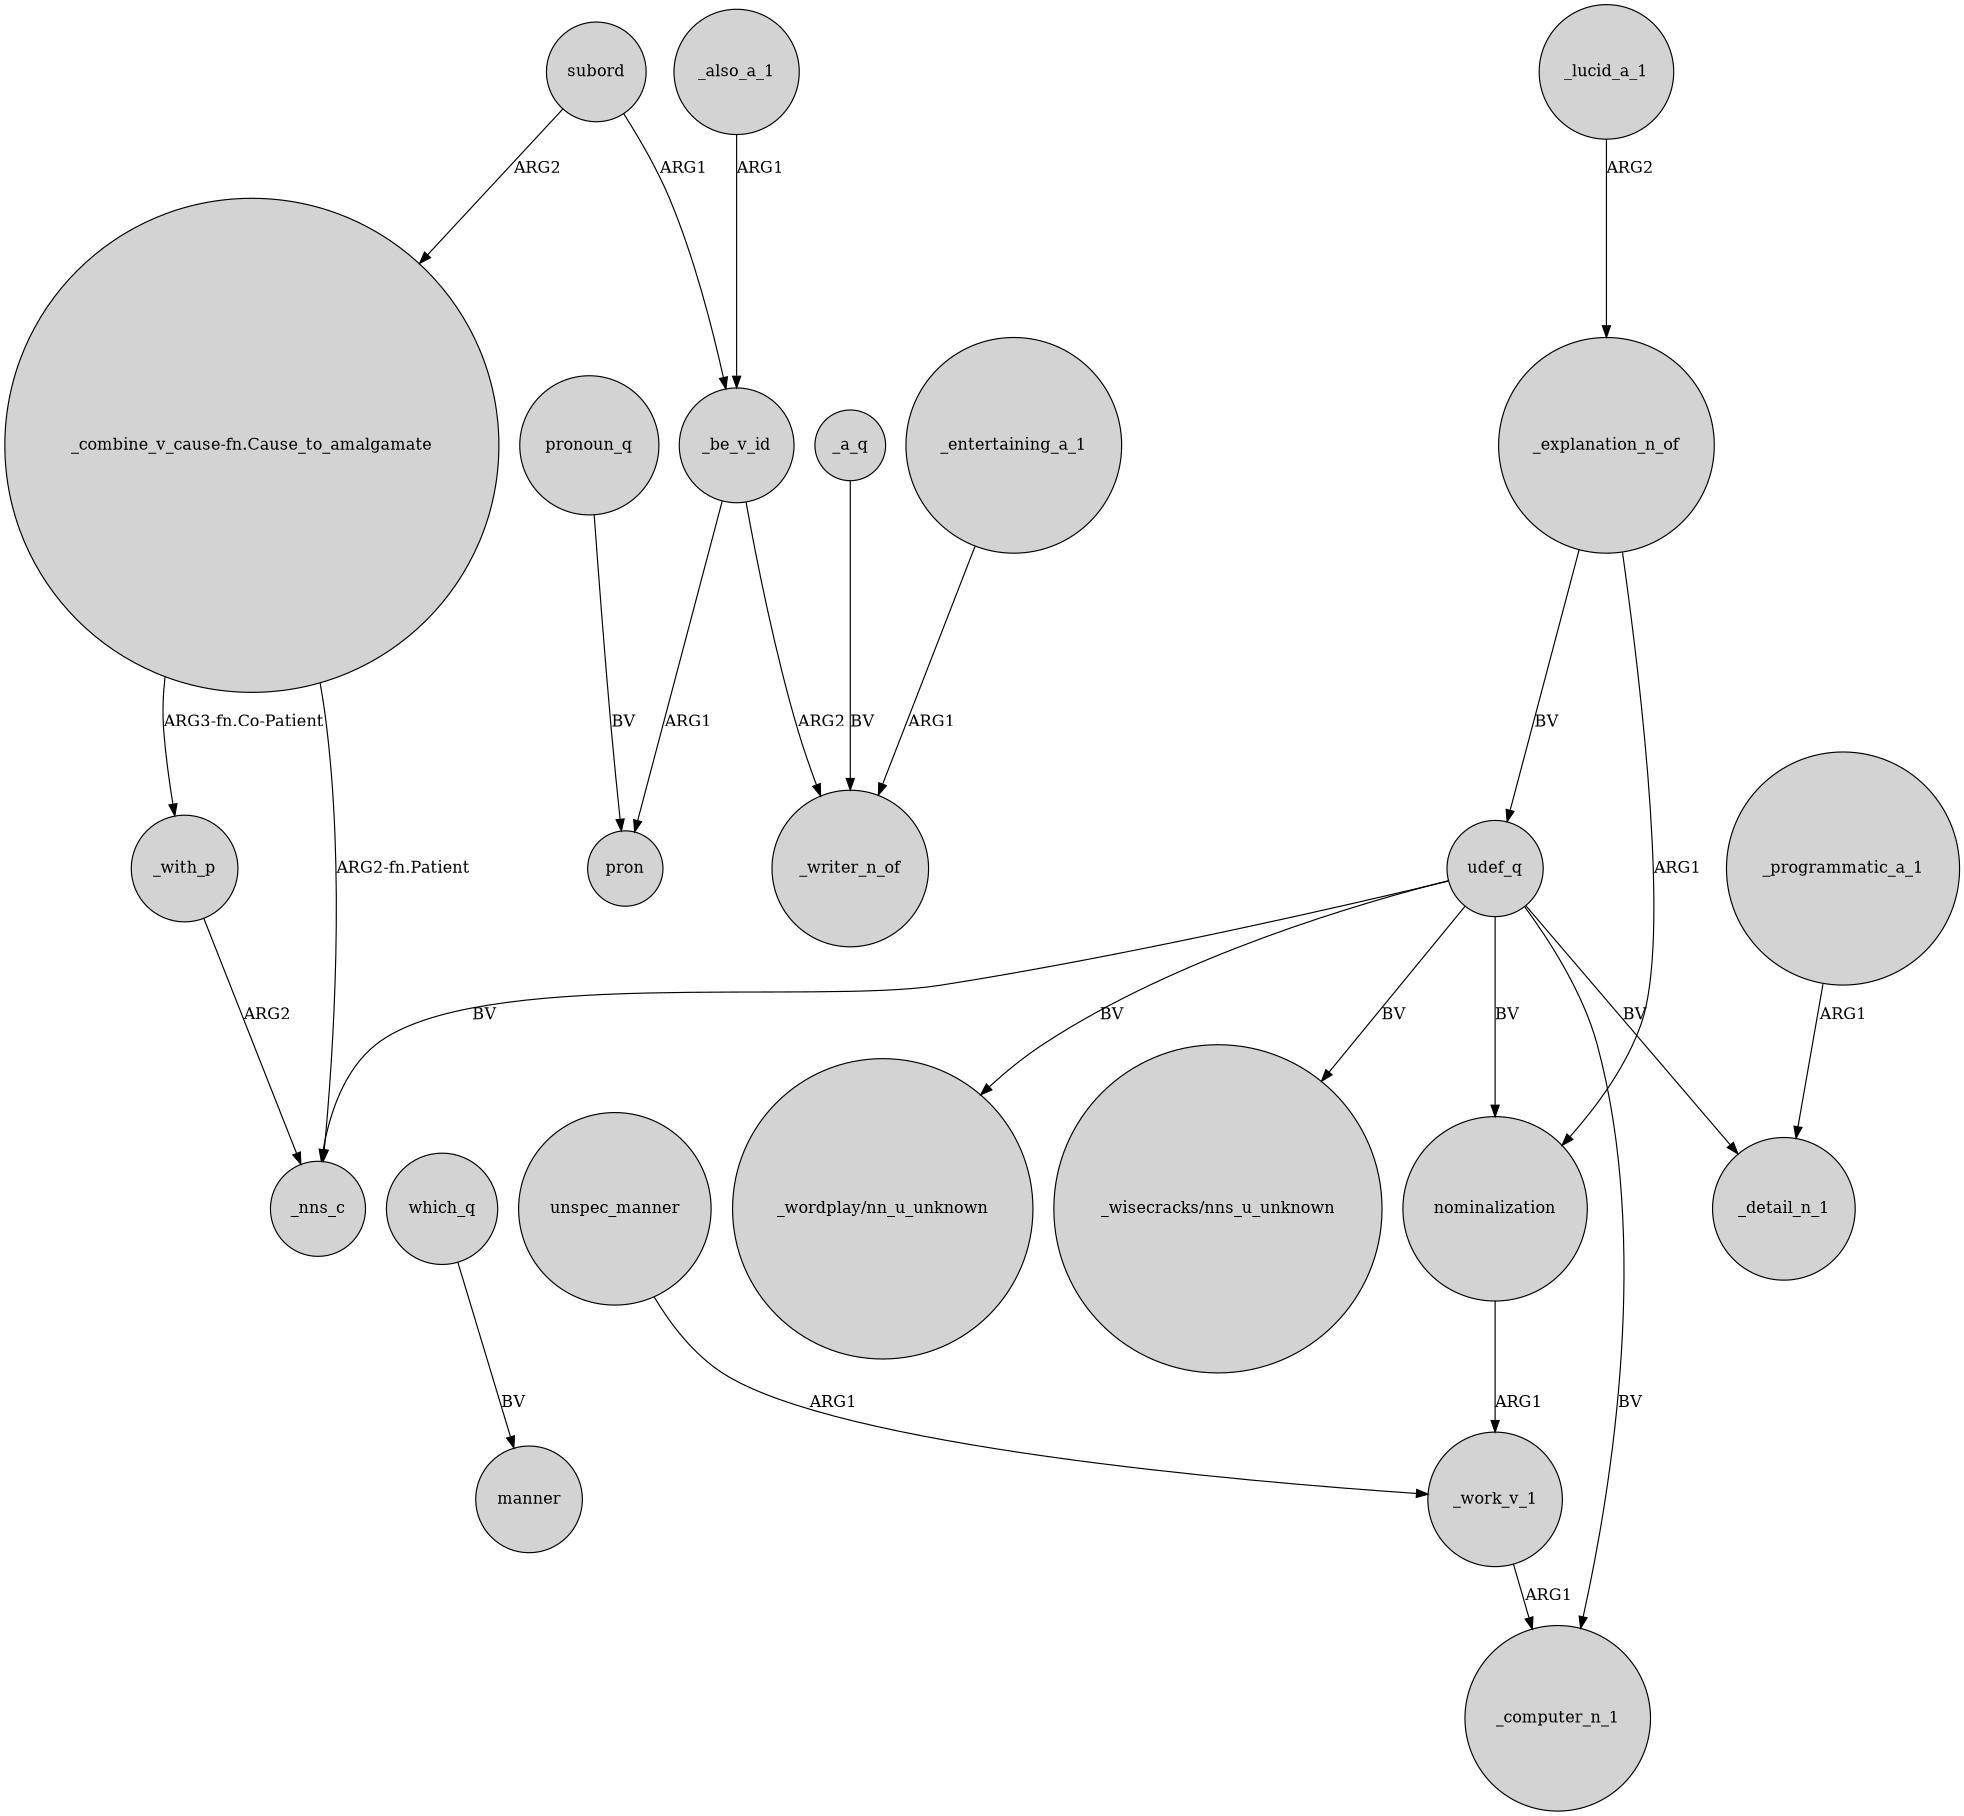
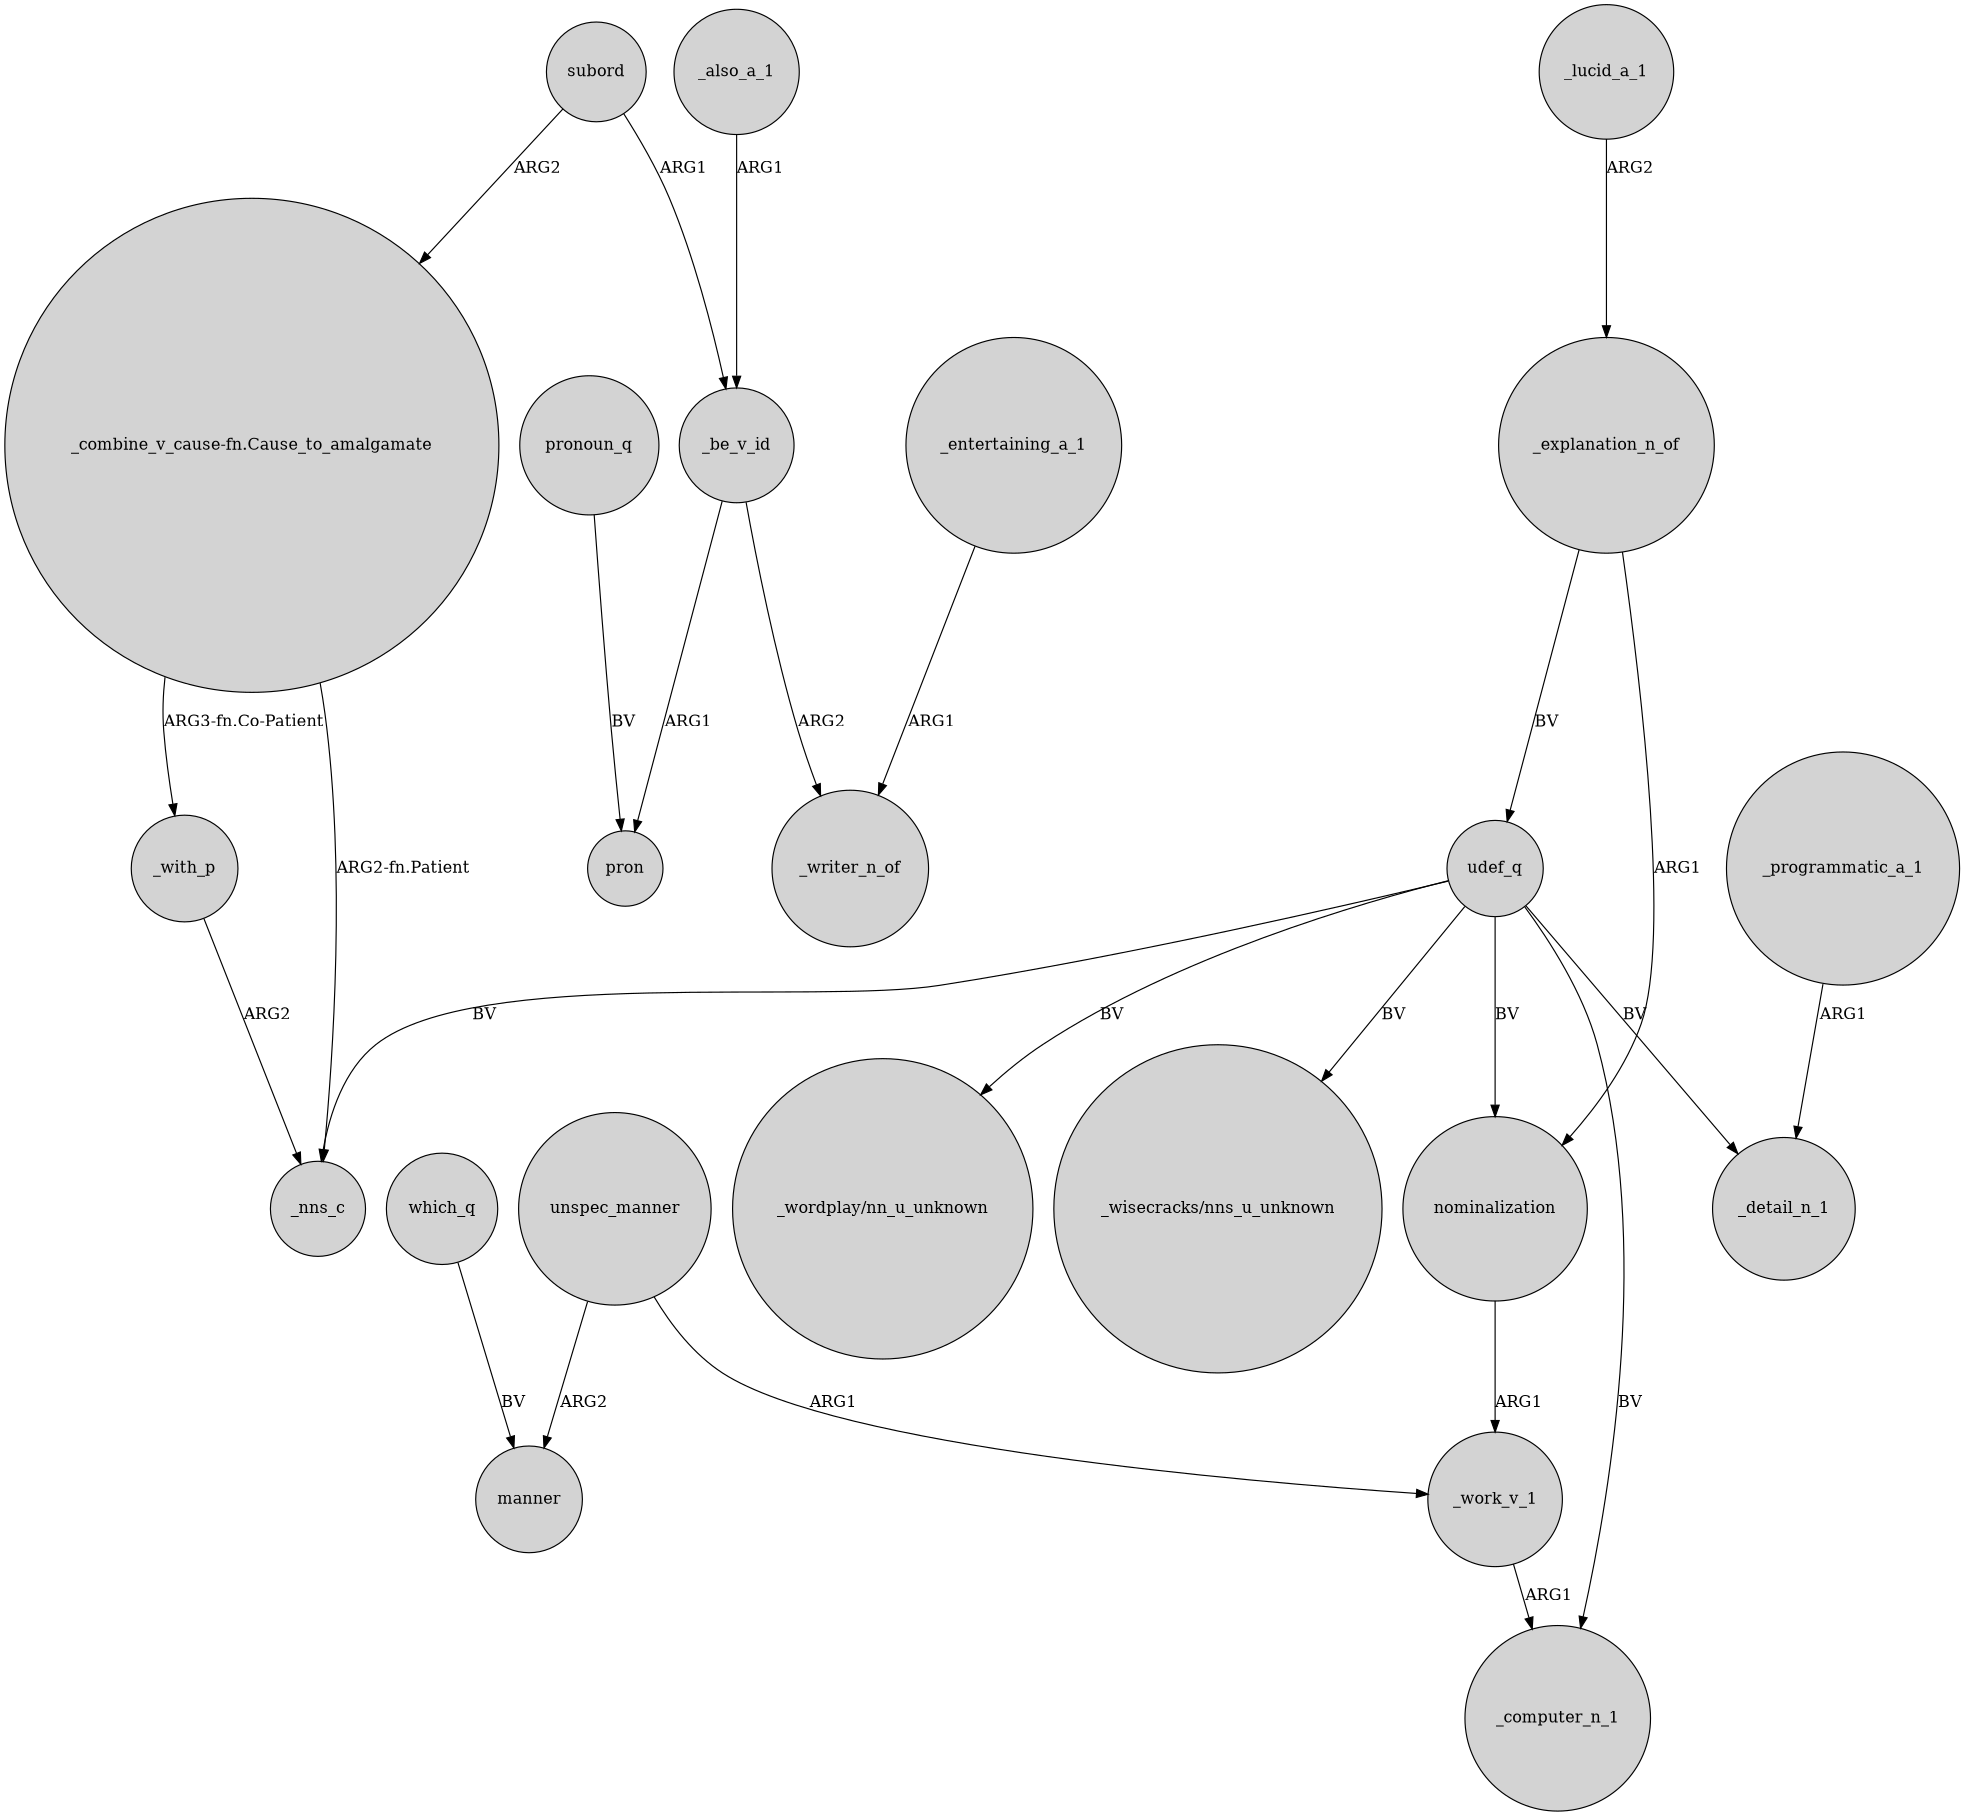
node "_a_q": removed
edge "unspec_manner" -> "manner": added, label "ARG2"
